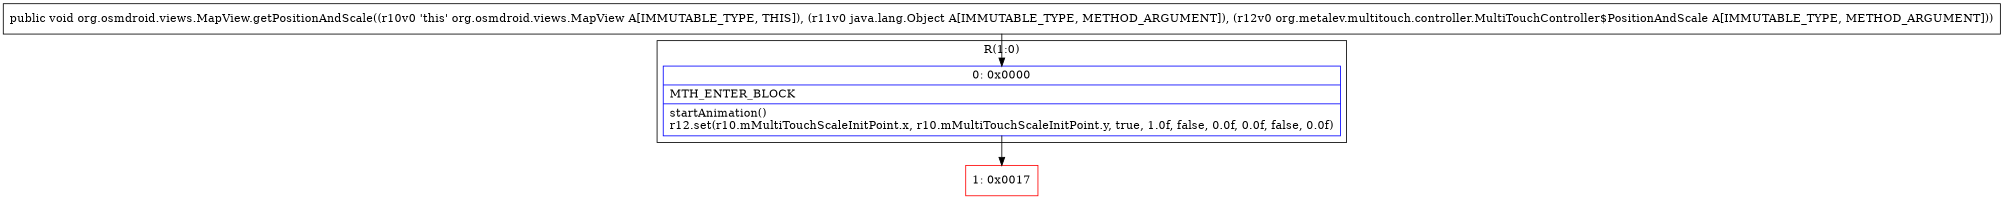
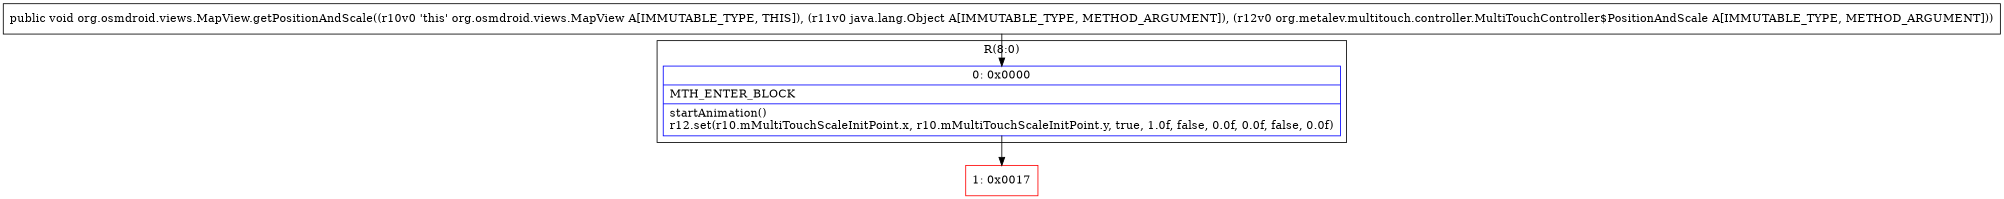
cluster "R(1:0)": label "R(1:0)" -> "R(8:0)"
